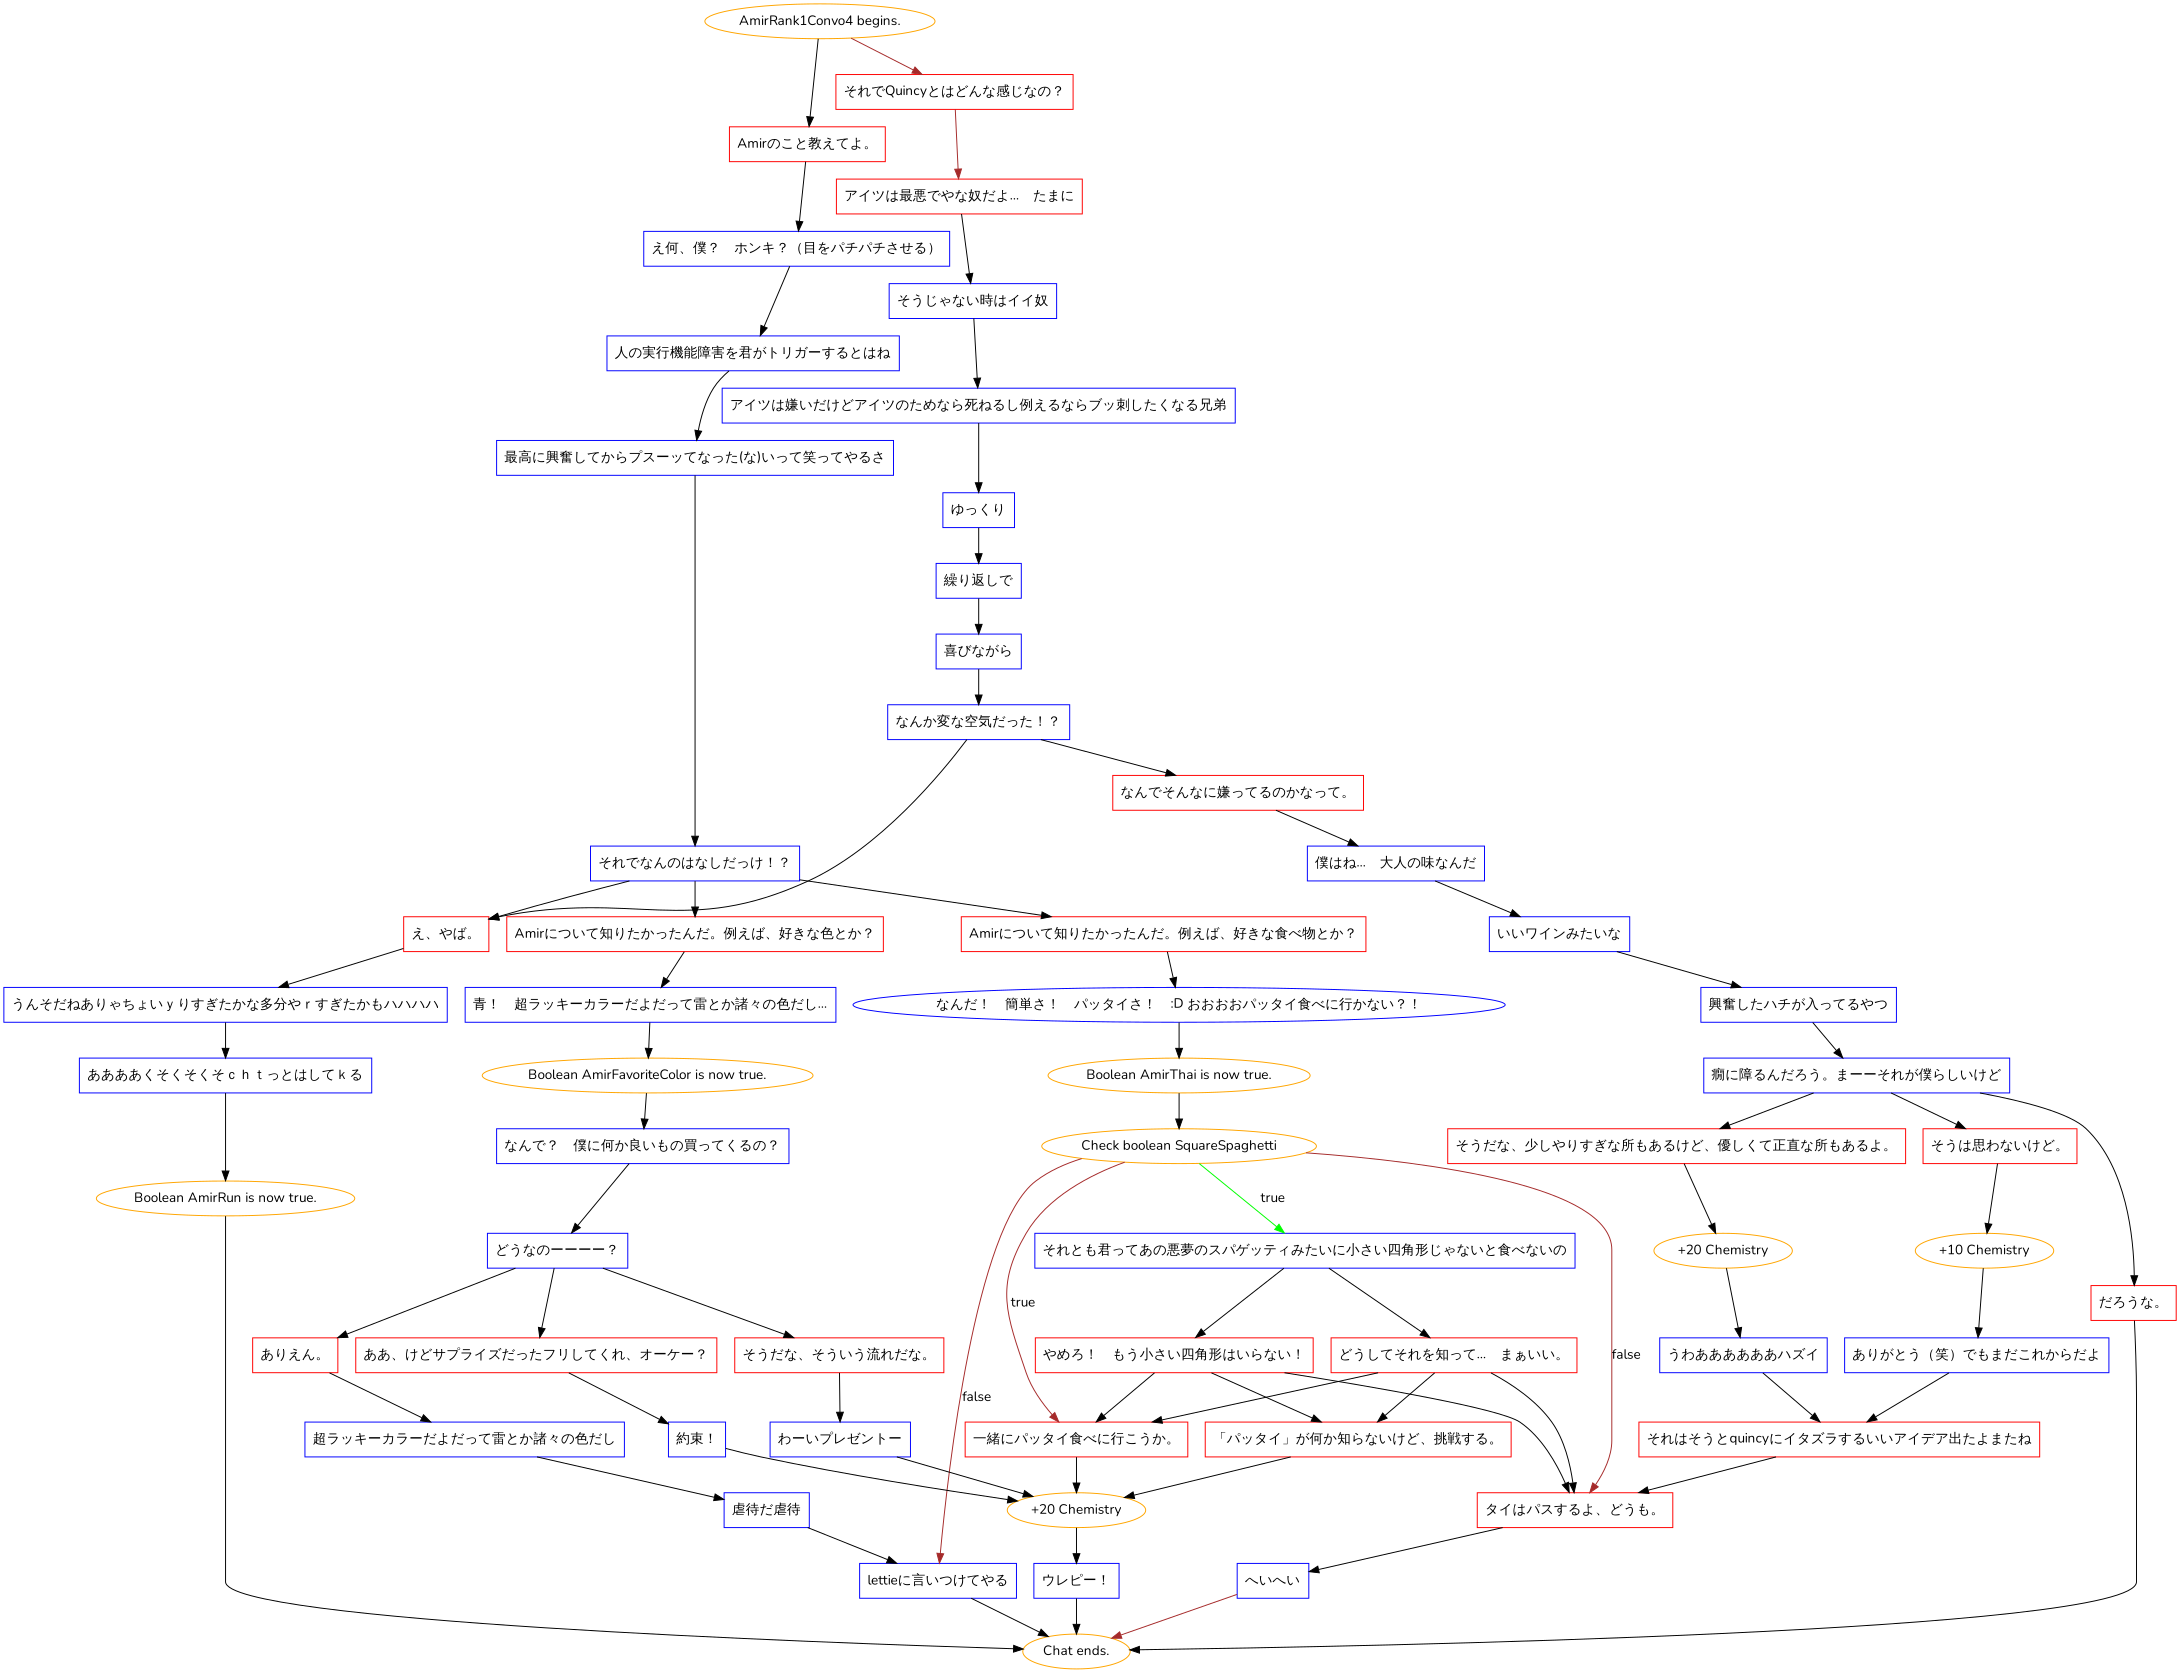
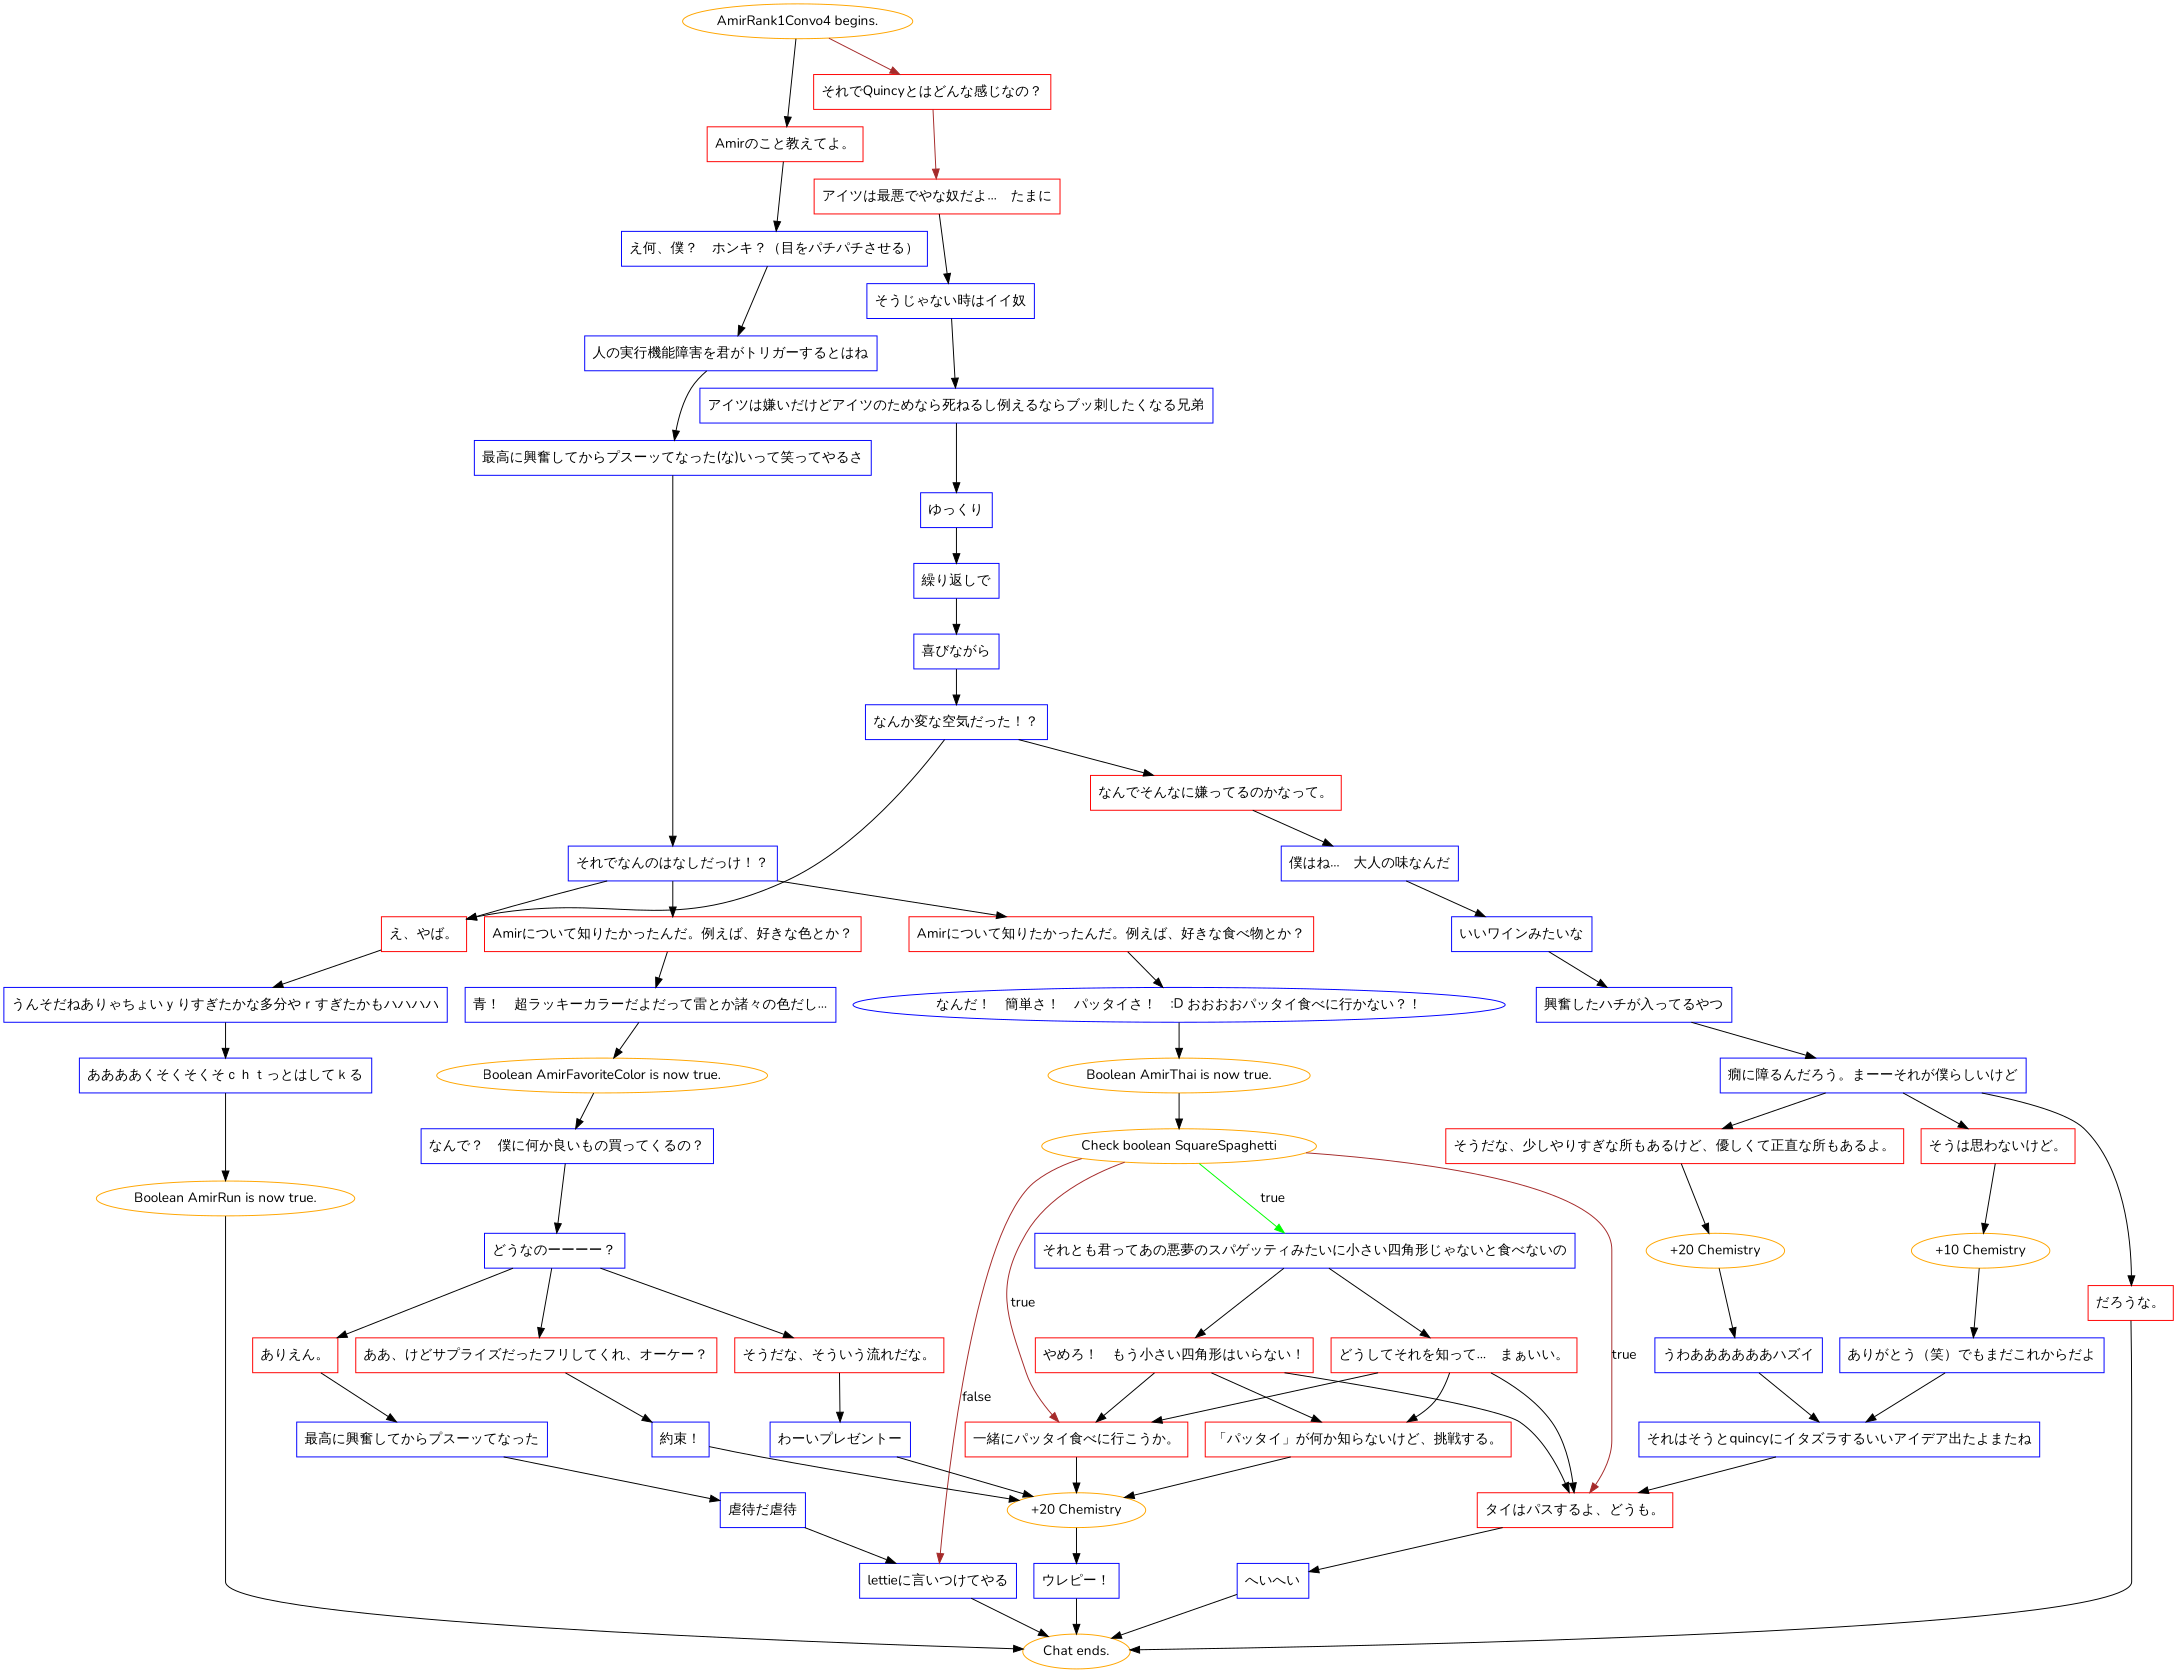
edge "Check boolean SquareSpaghetti" -> "タイはパスするよ、どうも。": label "false" -> "true"
node "超ラッキーカラーだよだって雷とか諸々の色だし": label "超ラッキーカラーだよだって雷とか諸々の色だし" -> "最高に興奮してからプスーッてなった"
node "それはそうとquincyにイタズラするいいアイデア出たよまたね": color red -> blue
edge "へいへい" -> "Chat ends.": color brown -> black
